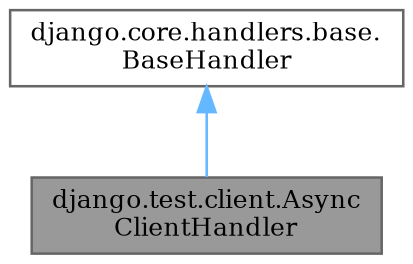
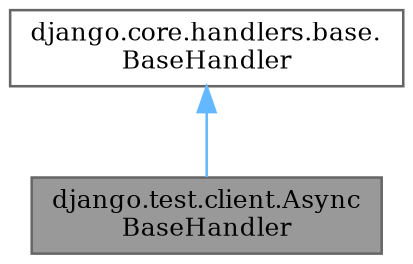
node "django.test.client.Async ClientHandler": label "django.test.client.Async ClientHandler" -> "django.test.client.Async BaseHandler"
